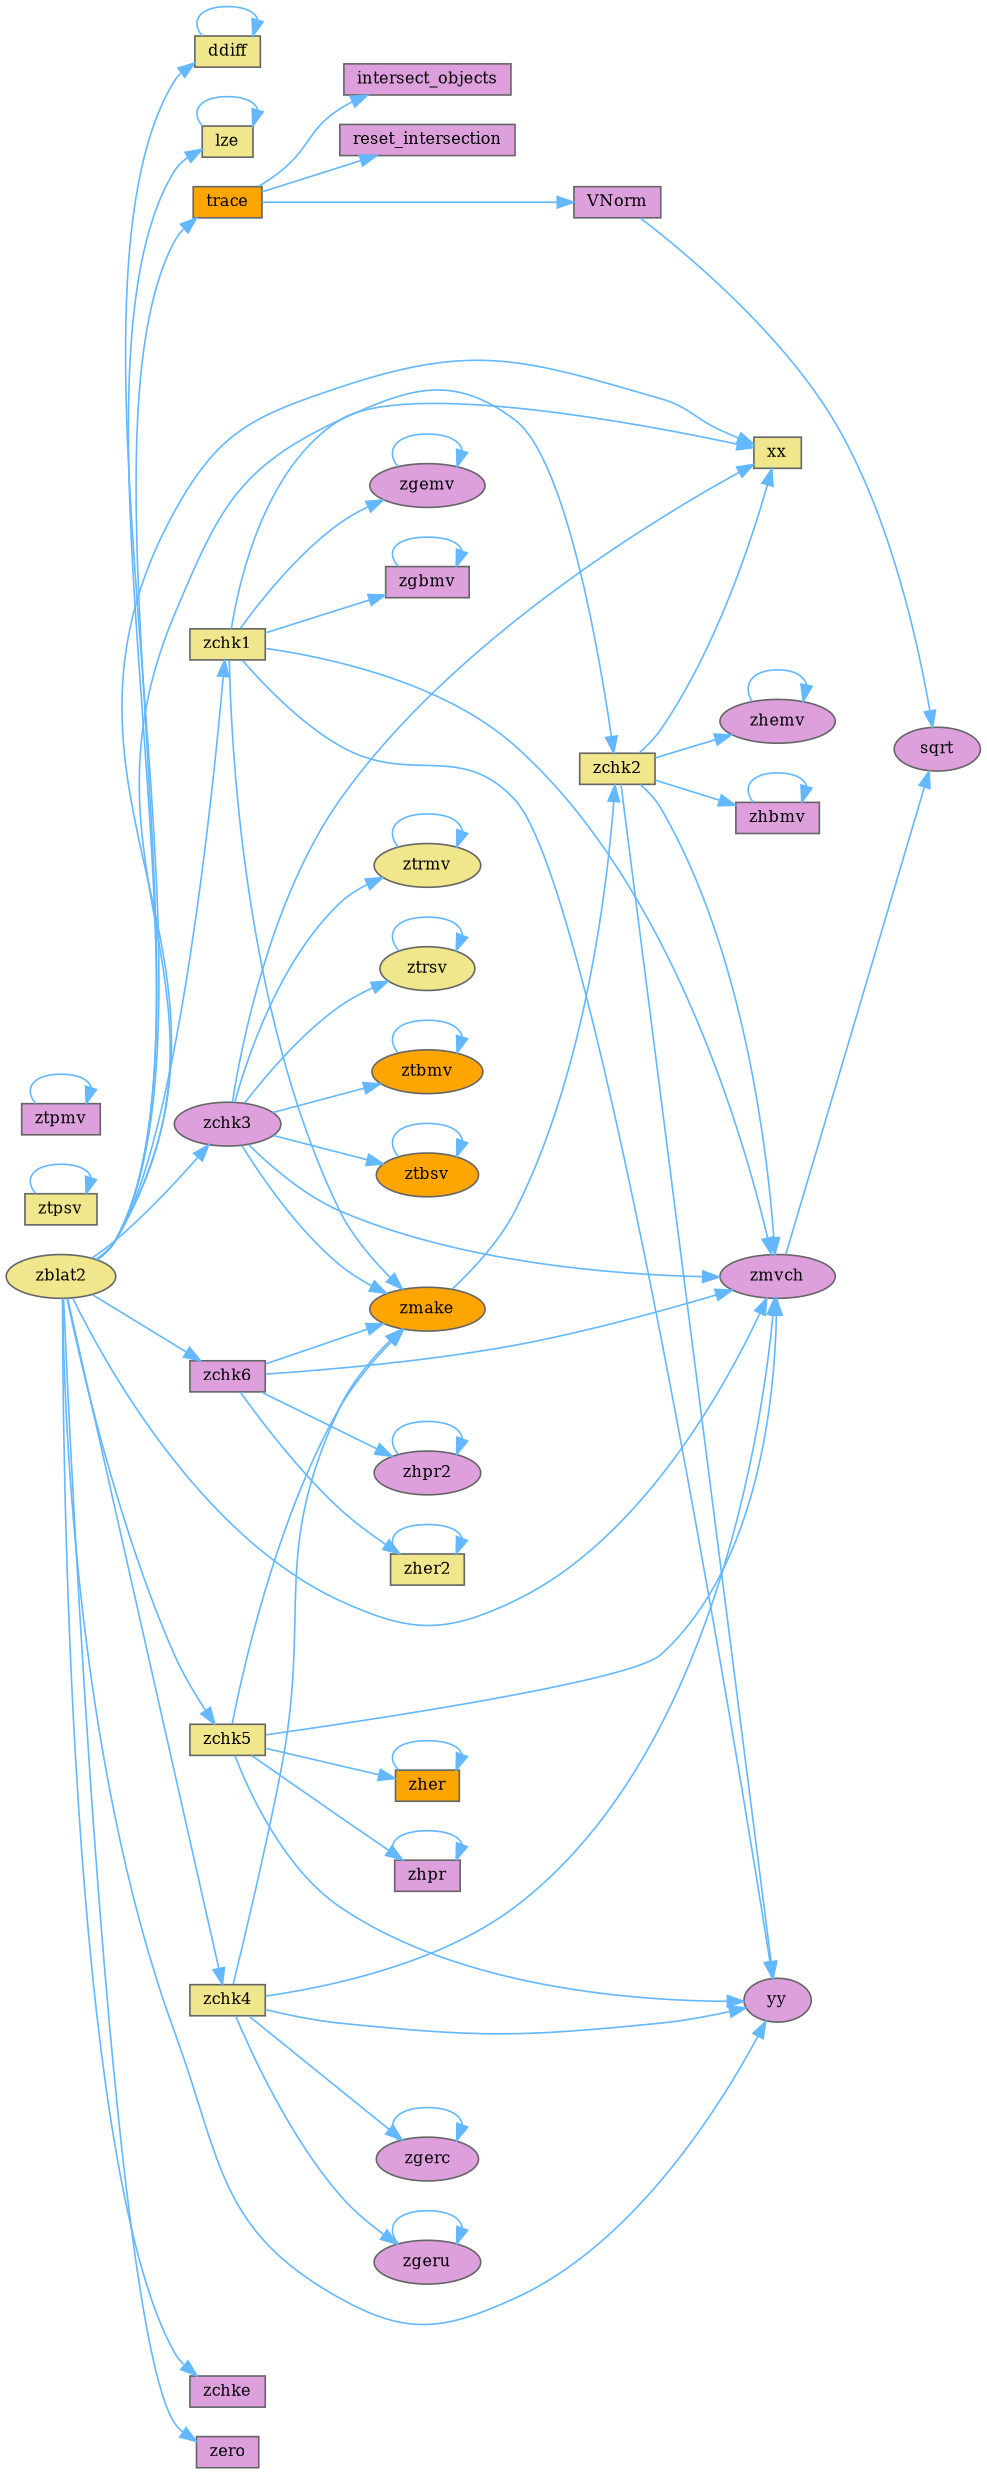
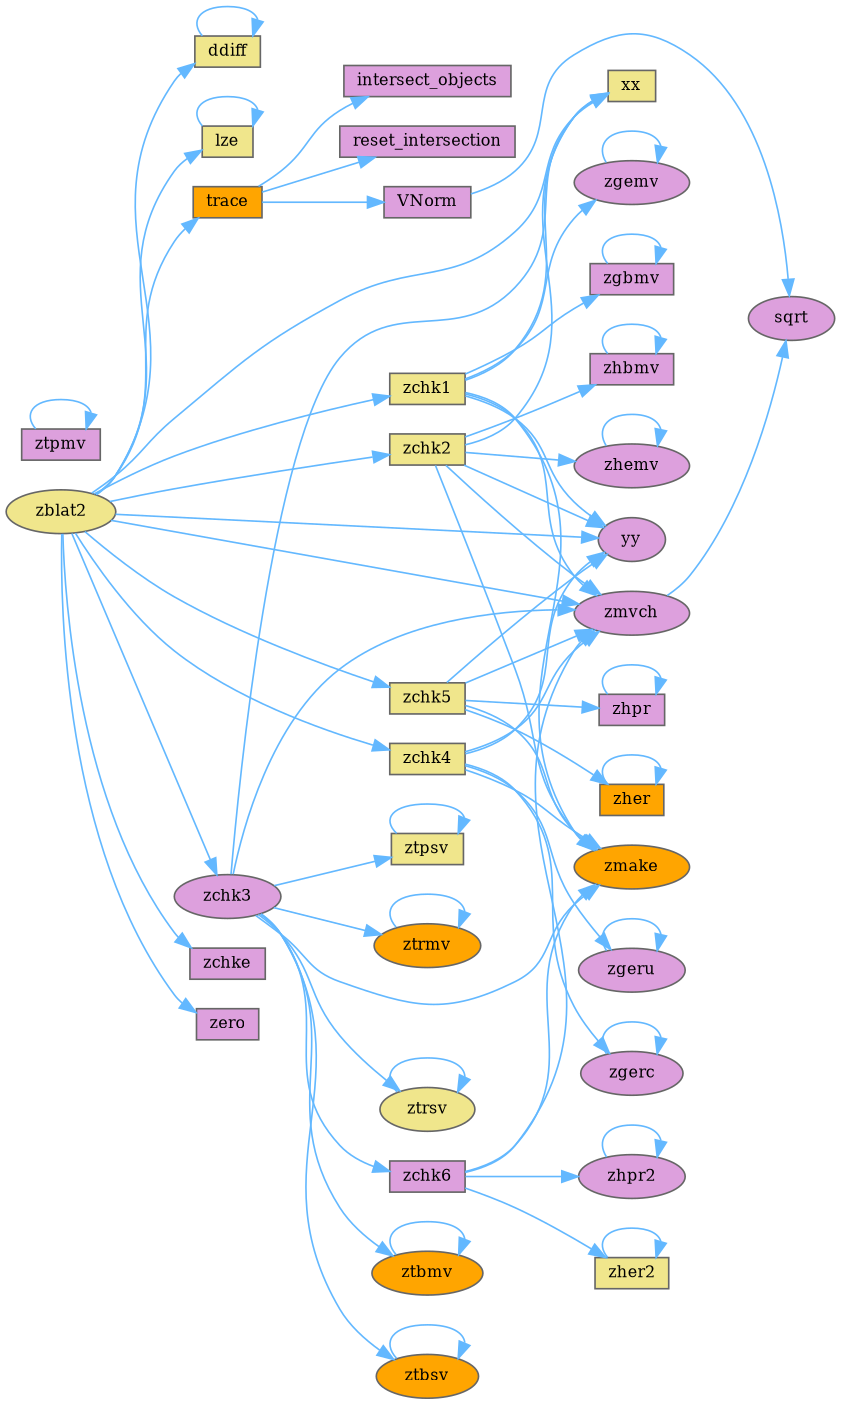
node "ztrmv": fillcolor khaki -> orange
edge "zchk3" -> "ztpsv": added
edge "zmake" -> "zchk2": reversed
edge "zblat2" -> "zchk6": now "zchk3" -> "zchk6"
